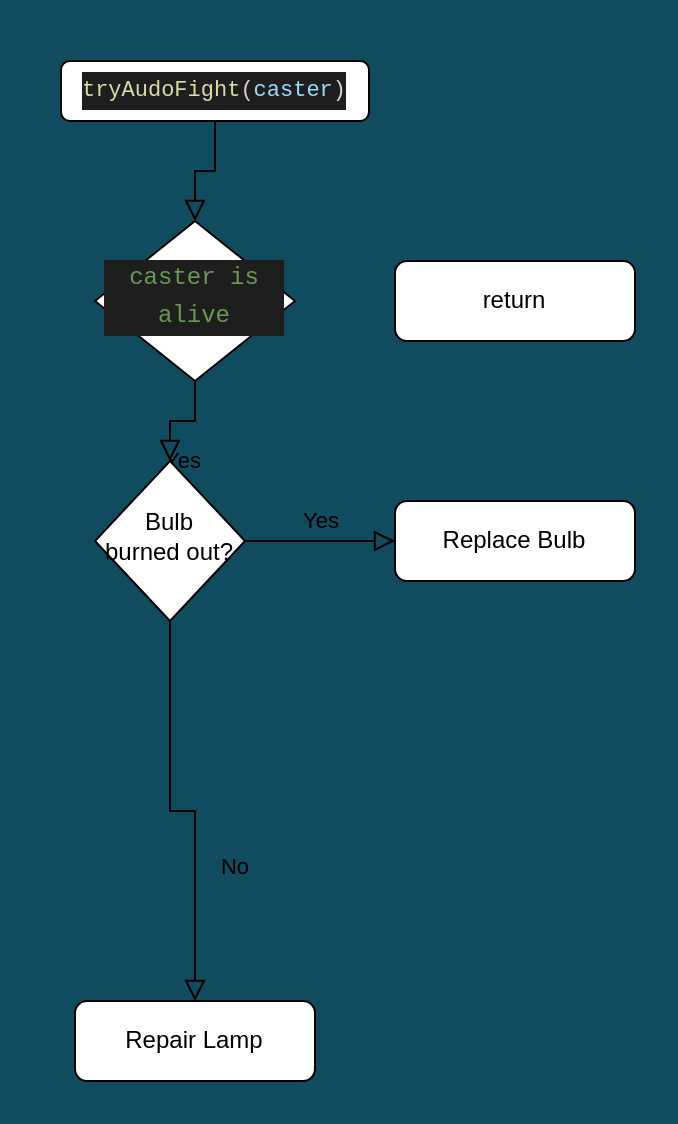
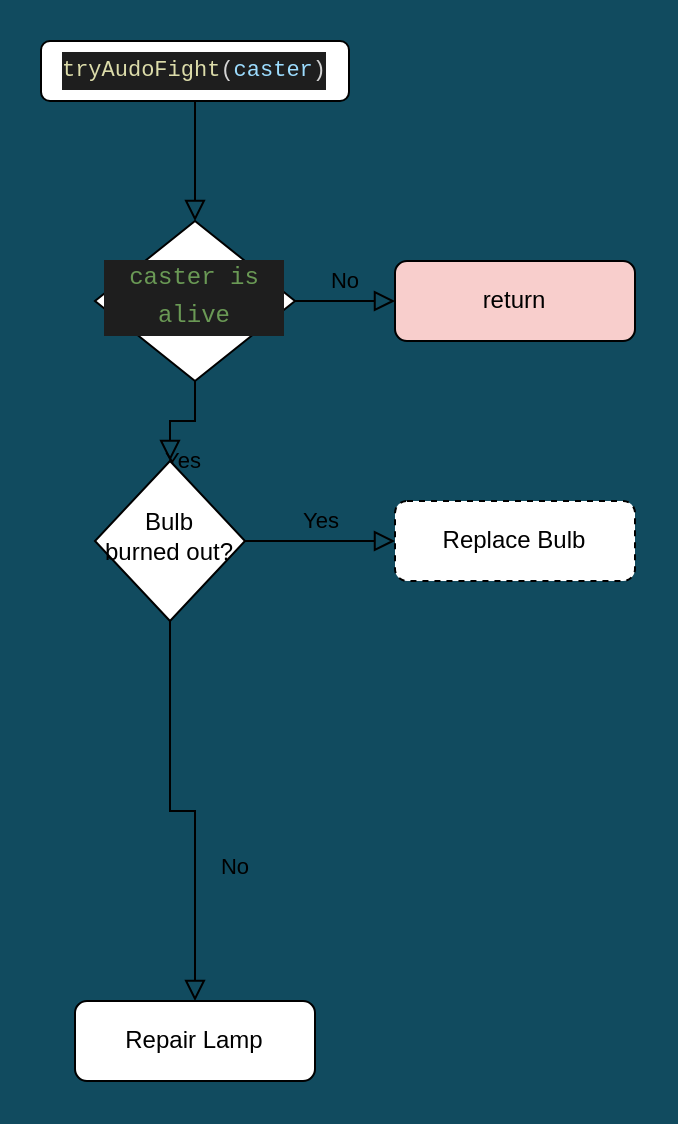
node "tryAudoFight(caster)": moved (215, 91) -> (195, 71)
edge "caster is alive" -> "return": added, label "No"
node "return": fillcolor #ffffff -> #f8cecc
node "Replace Bulb": style solid -> dashed
